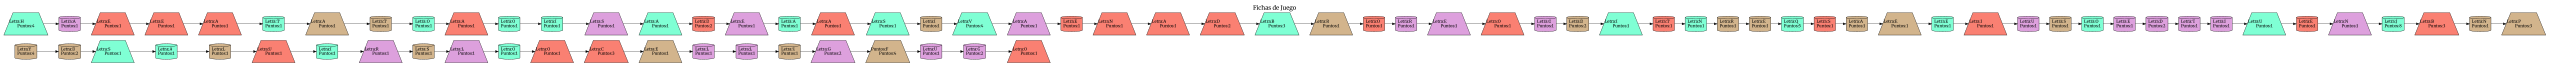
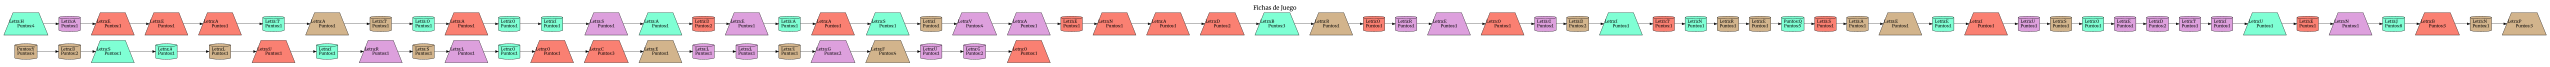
node "Letra:V Puntos:4": fillcolor aquamarine -> plum
node "Letra:Q Puntos:5": label "Letra:Q Puntos:5" -> "Puntos:Q Puntos:5"
node "Letra:Y Puntos:4": label "Letra:Y Puntos:4" -> "Puntos:Y Puntos:4"
node "Puntos:F Puntos:4": label "Puntos:F Puntos:4" -> "Letra:F Puntos:4"
